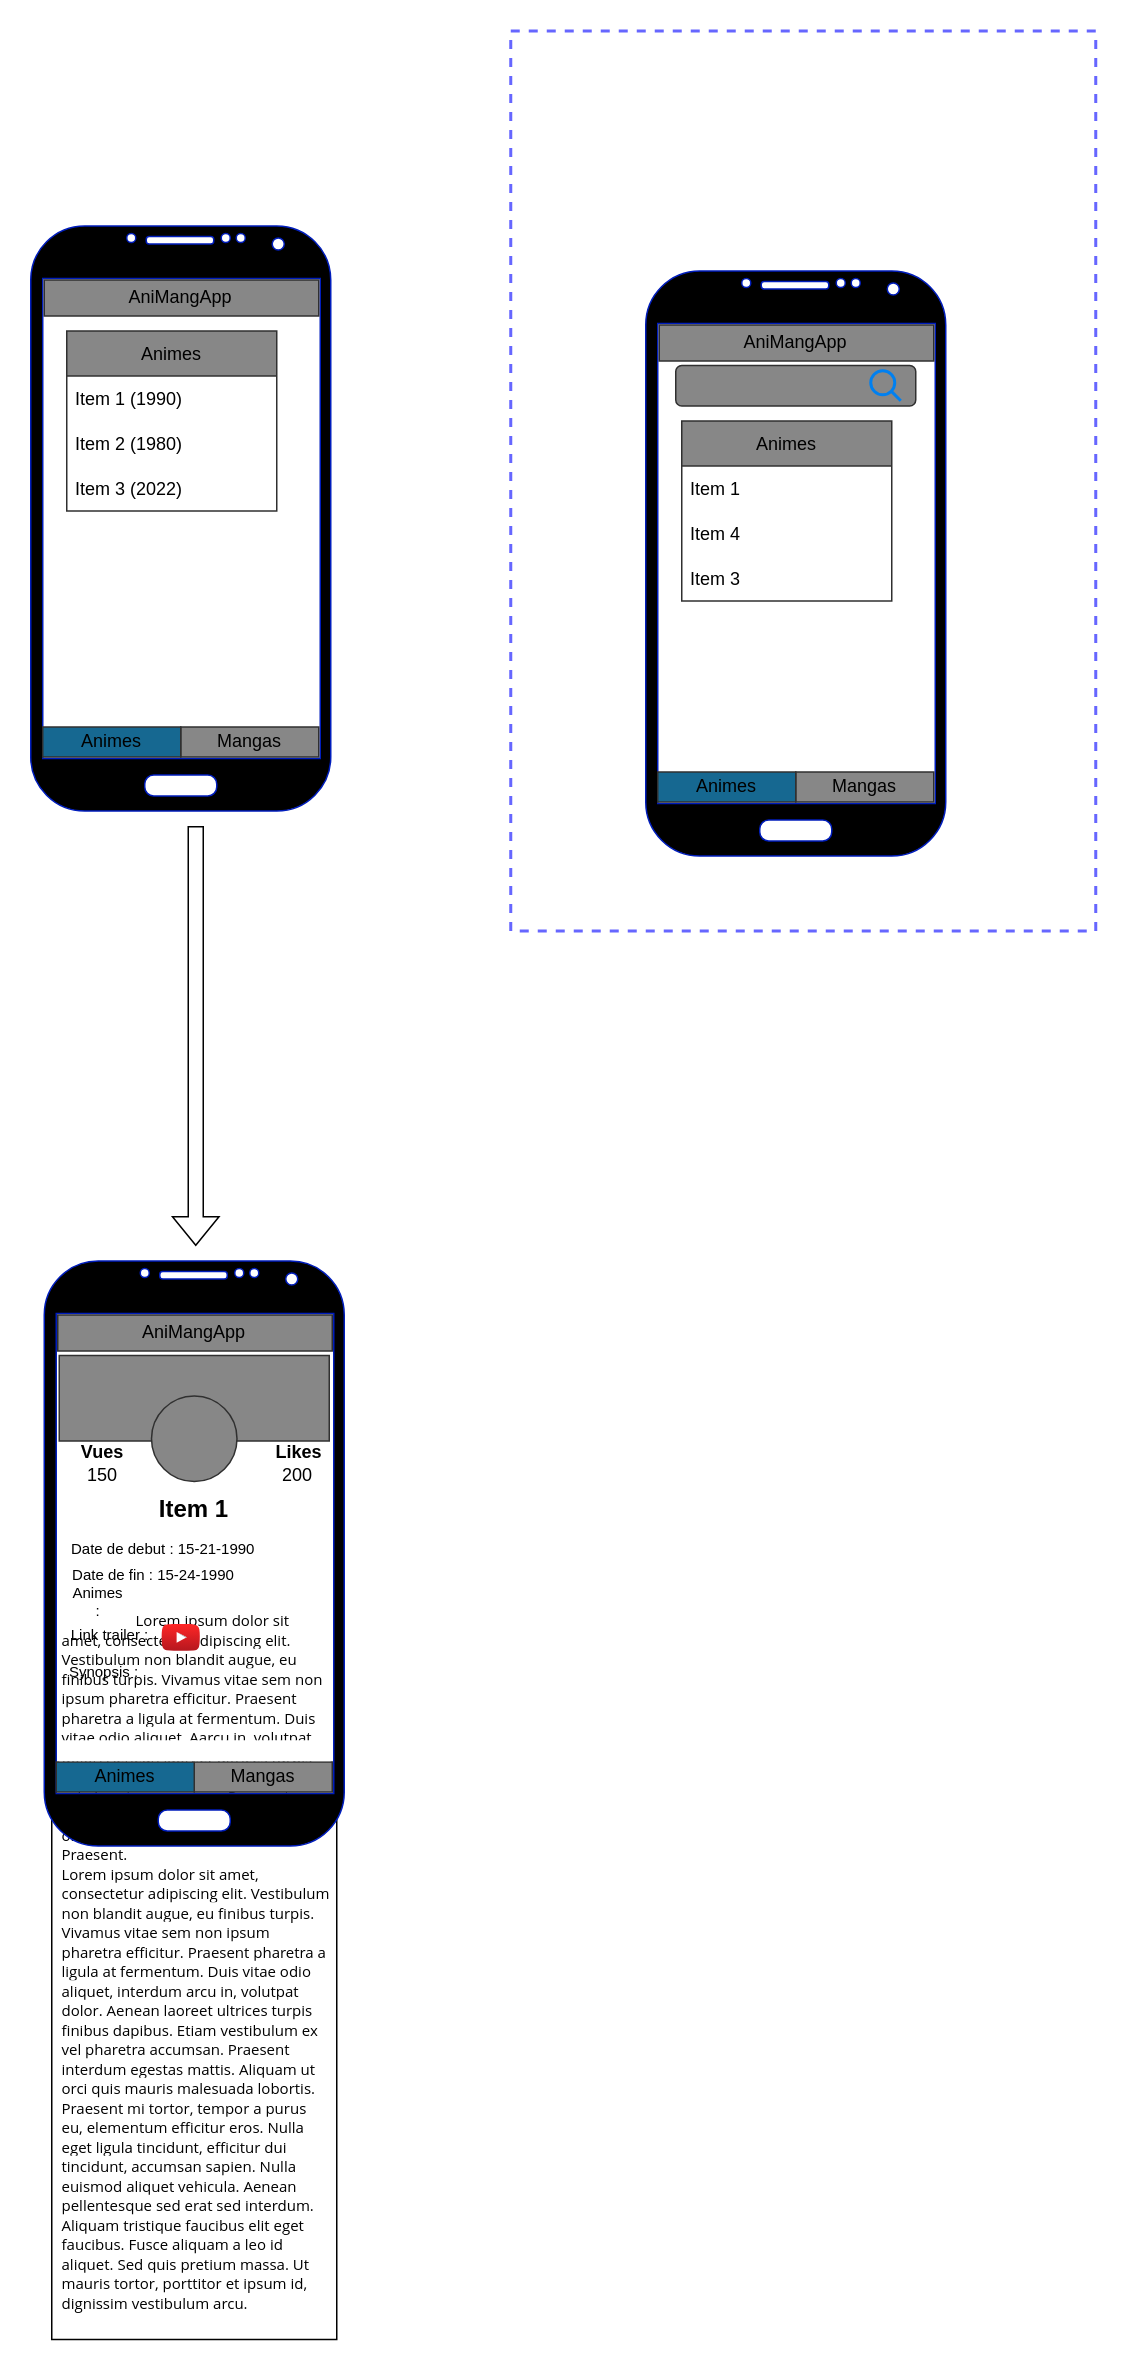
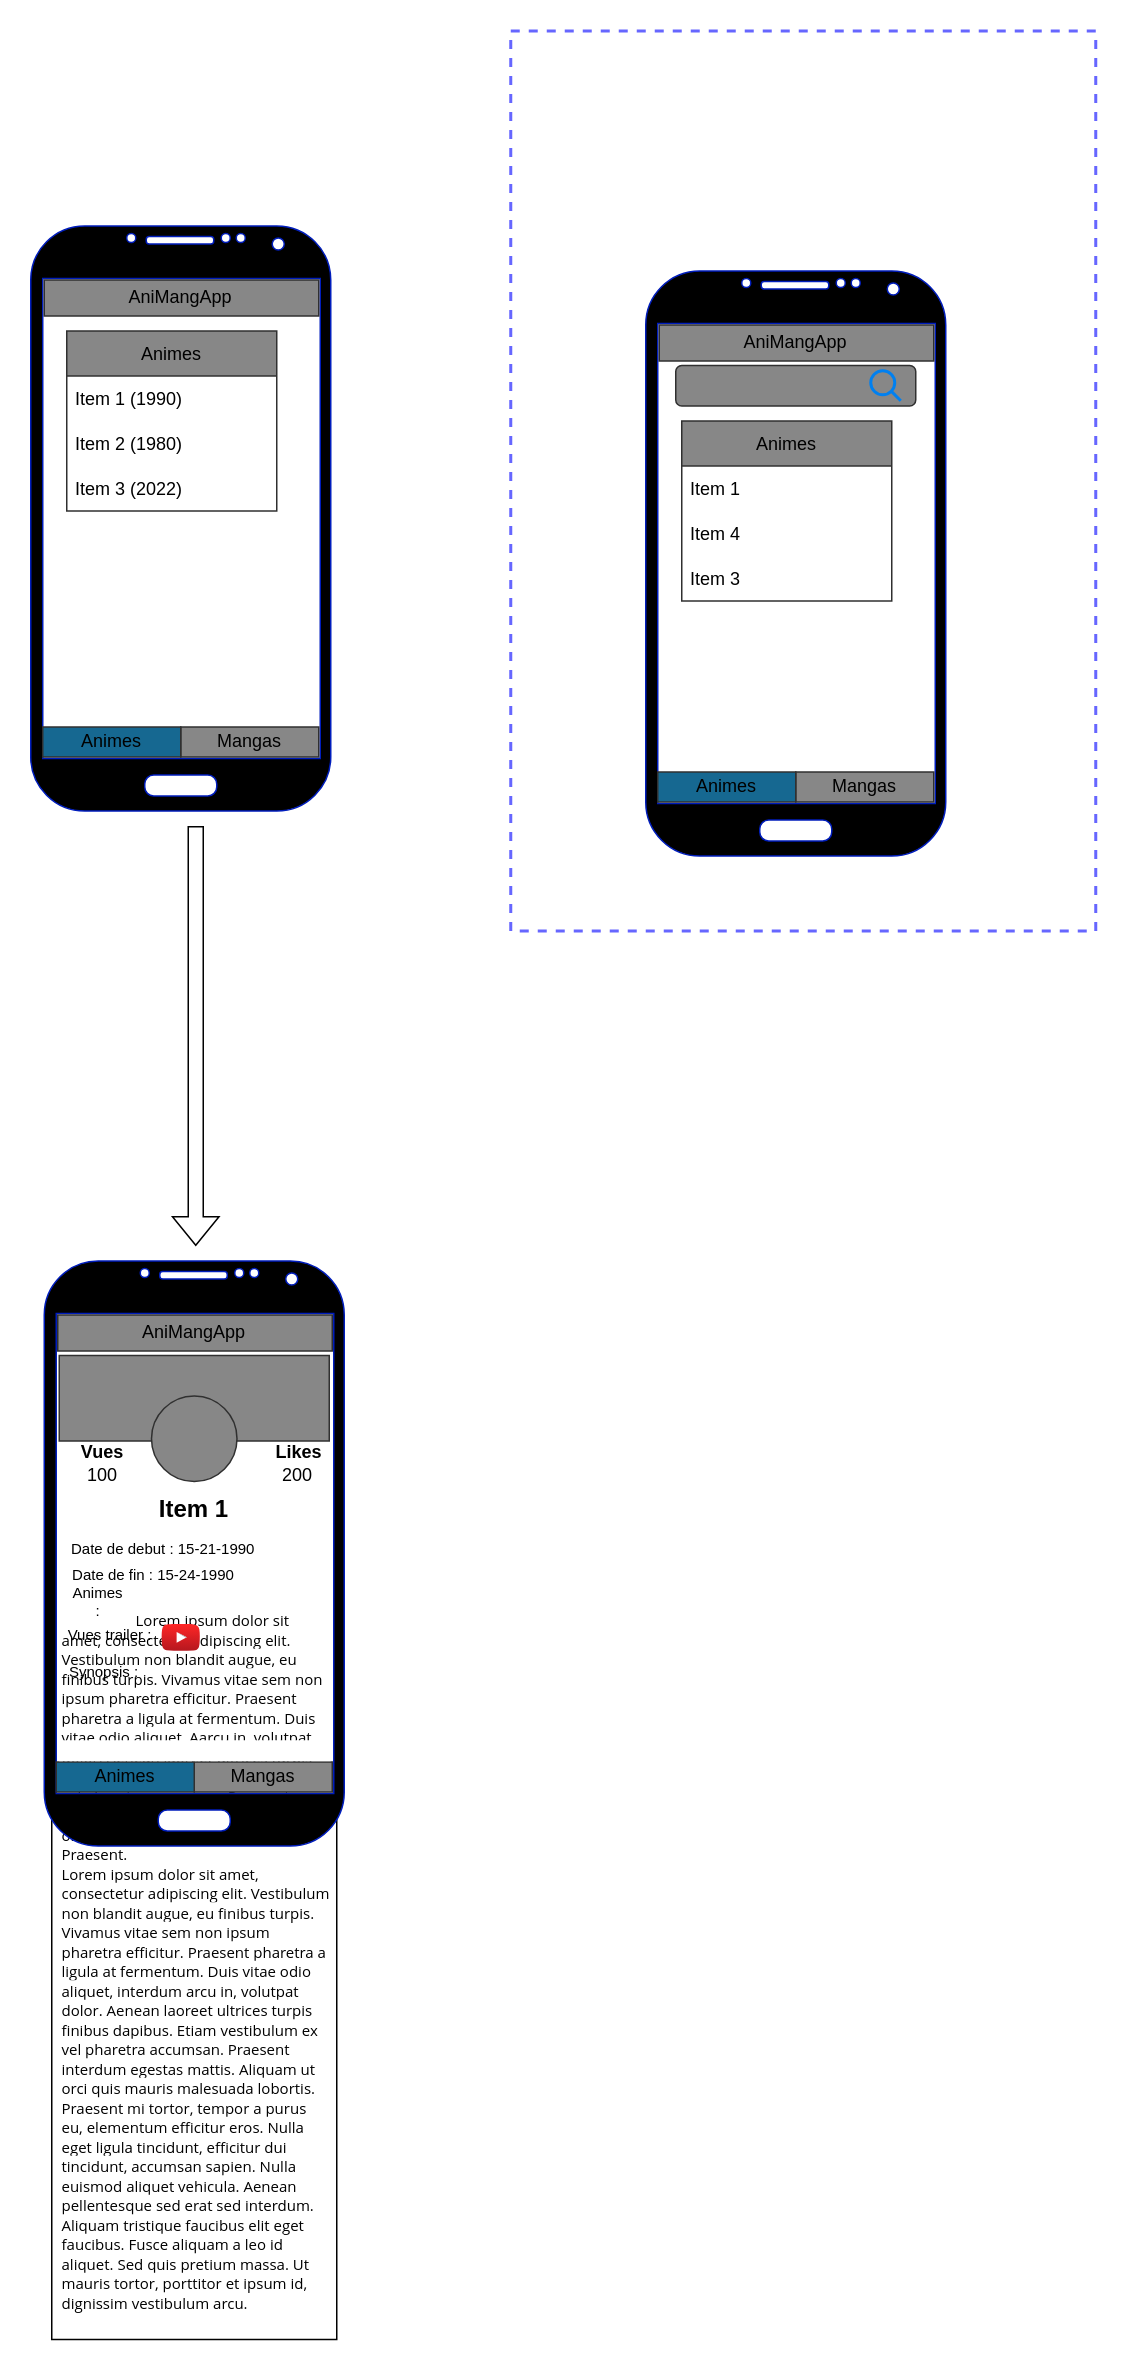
node "150": label "150" -> "100"
node "Link trailer :": label "Link trailer :" -> "Vues trailer :"
